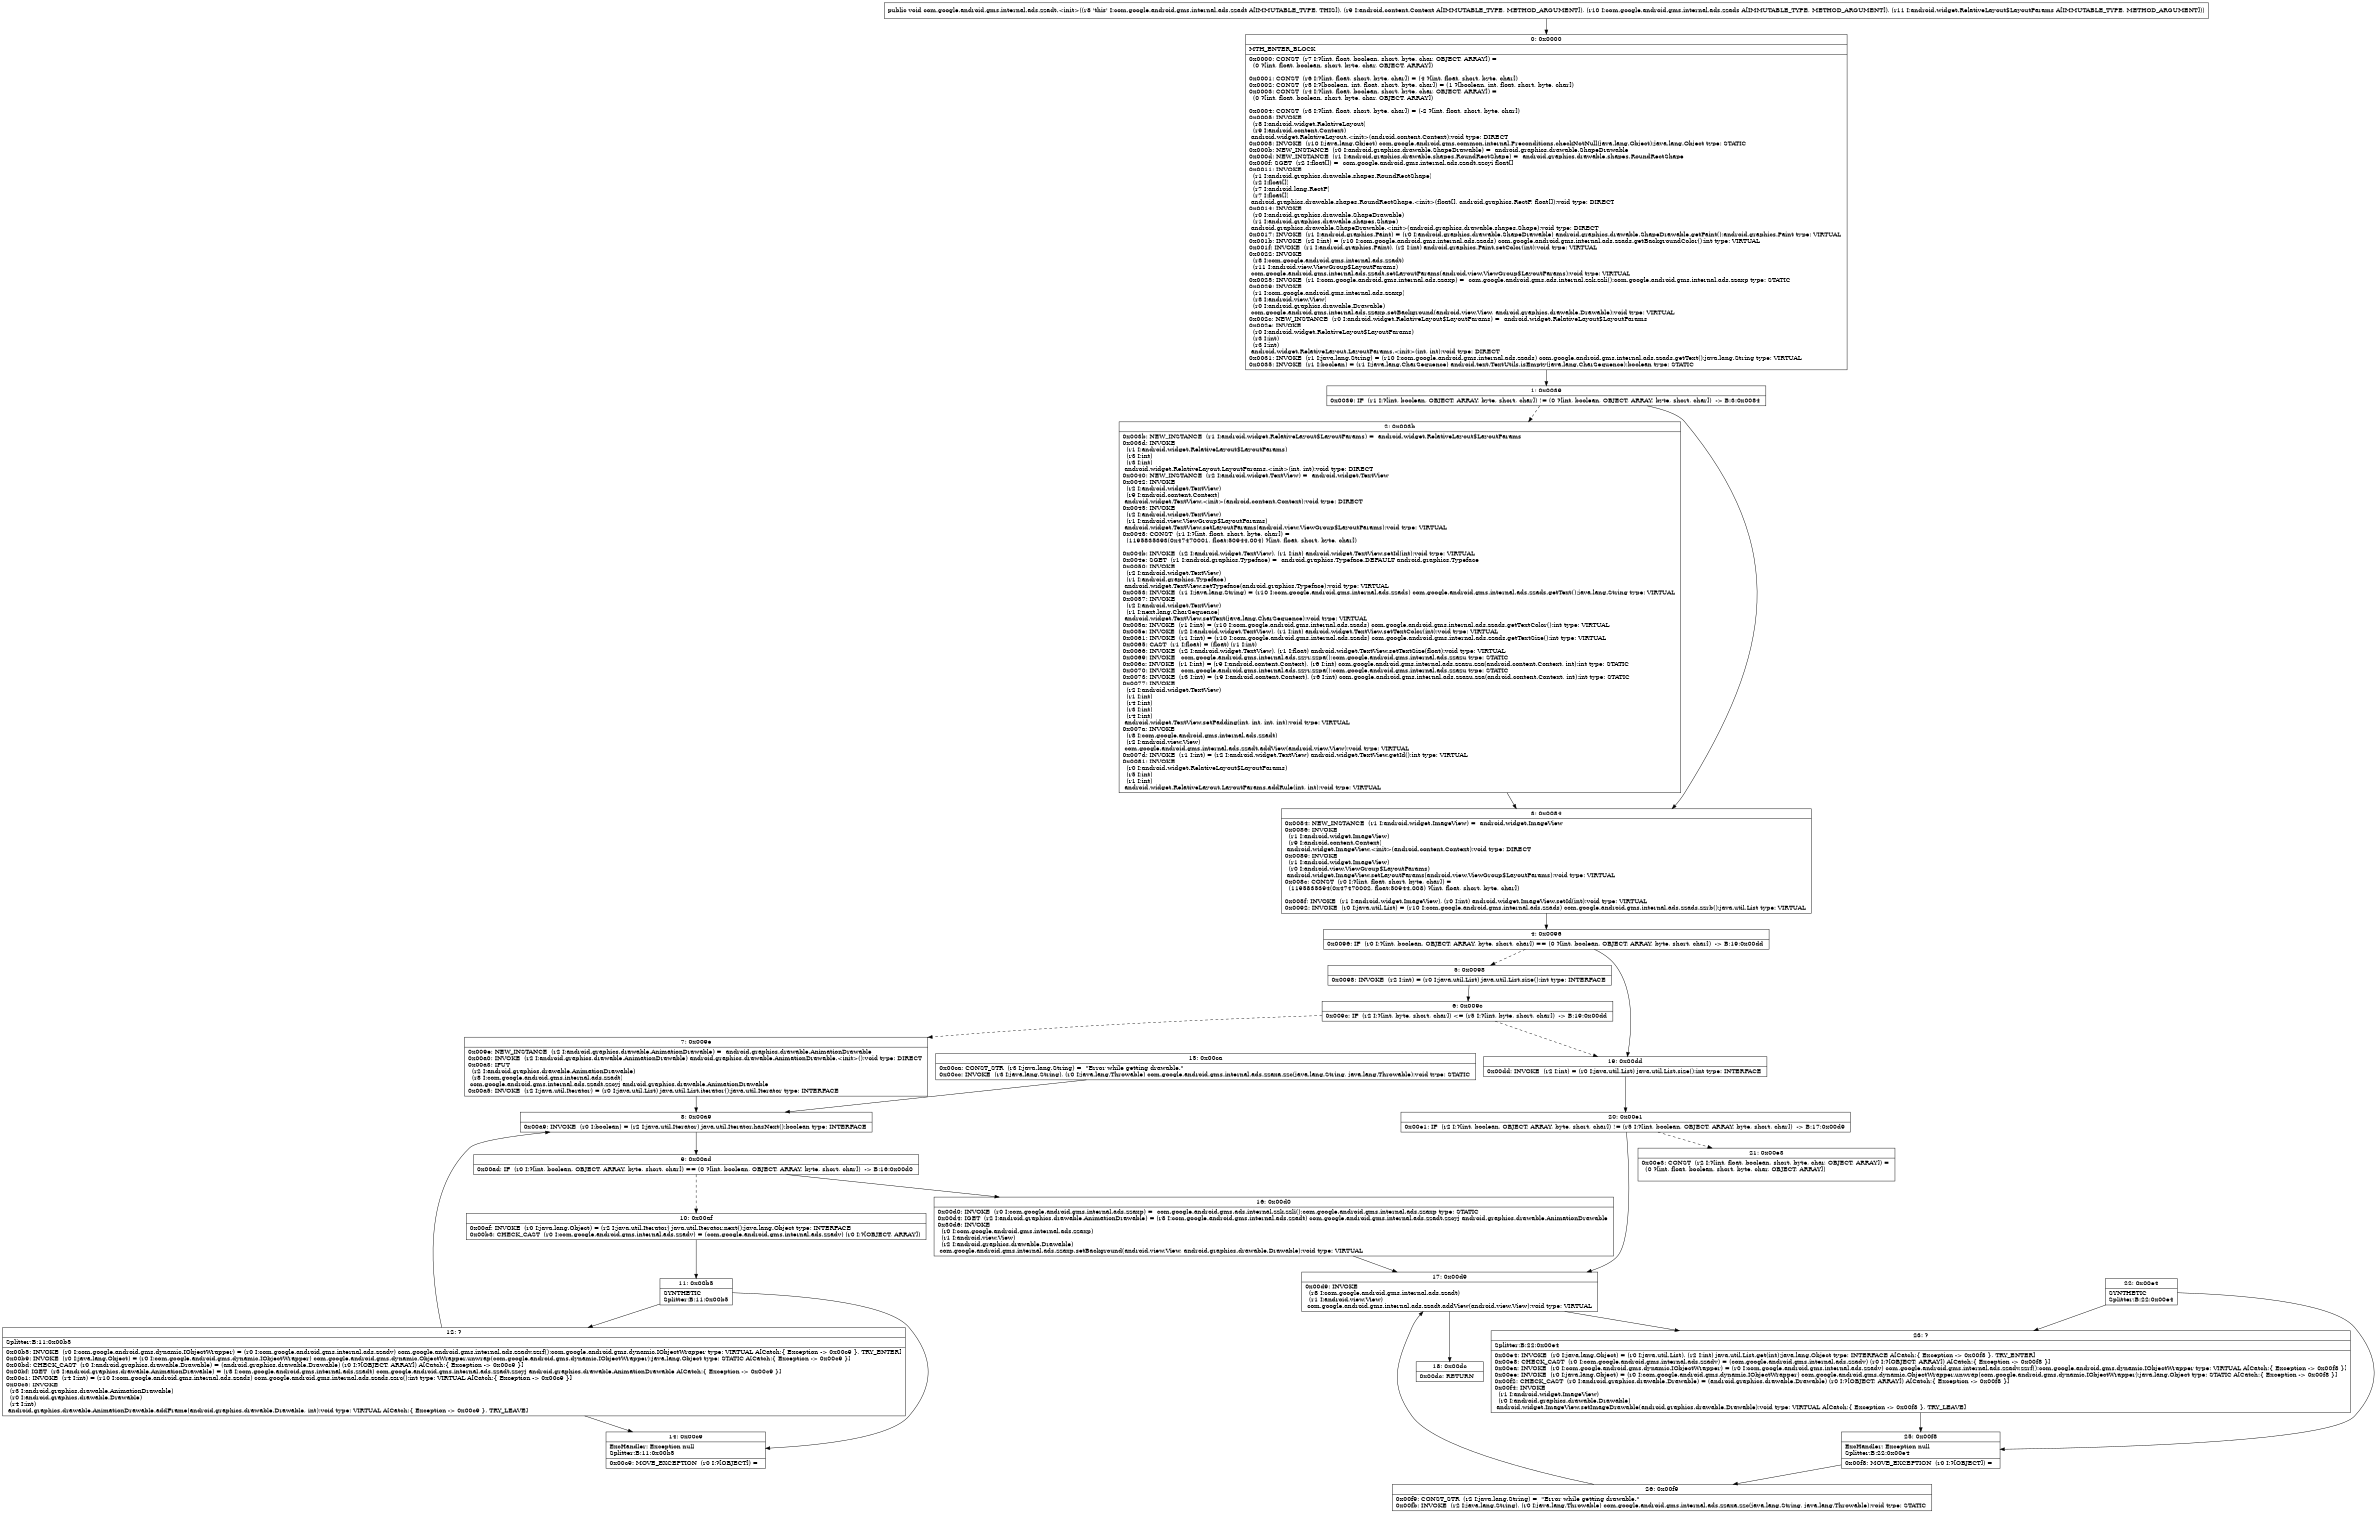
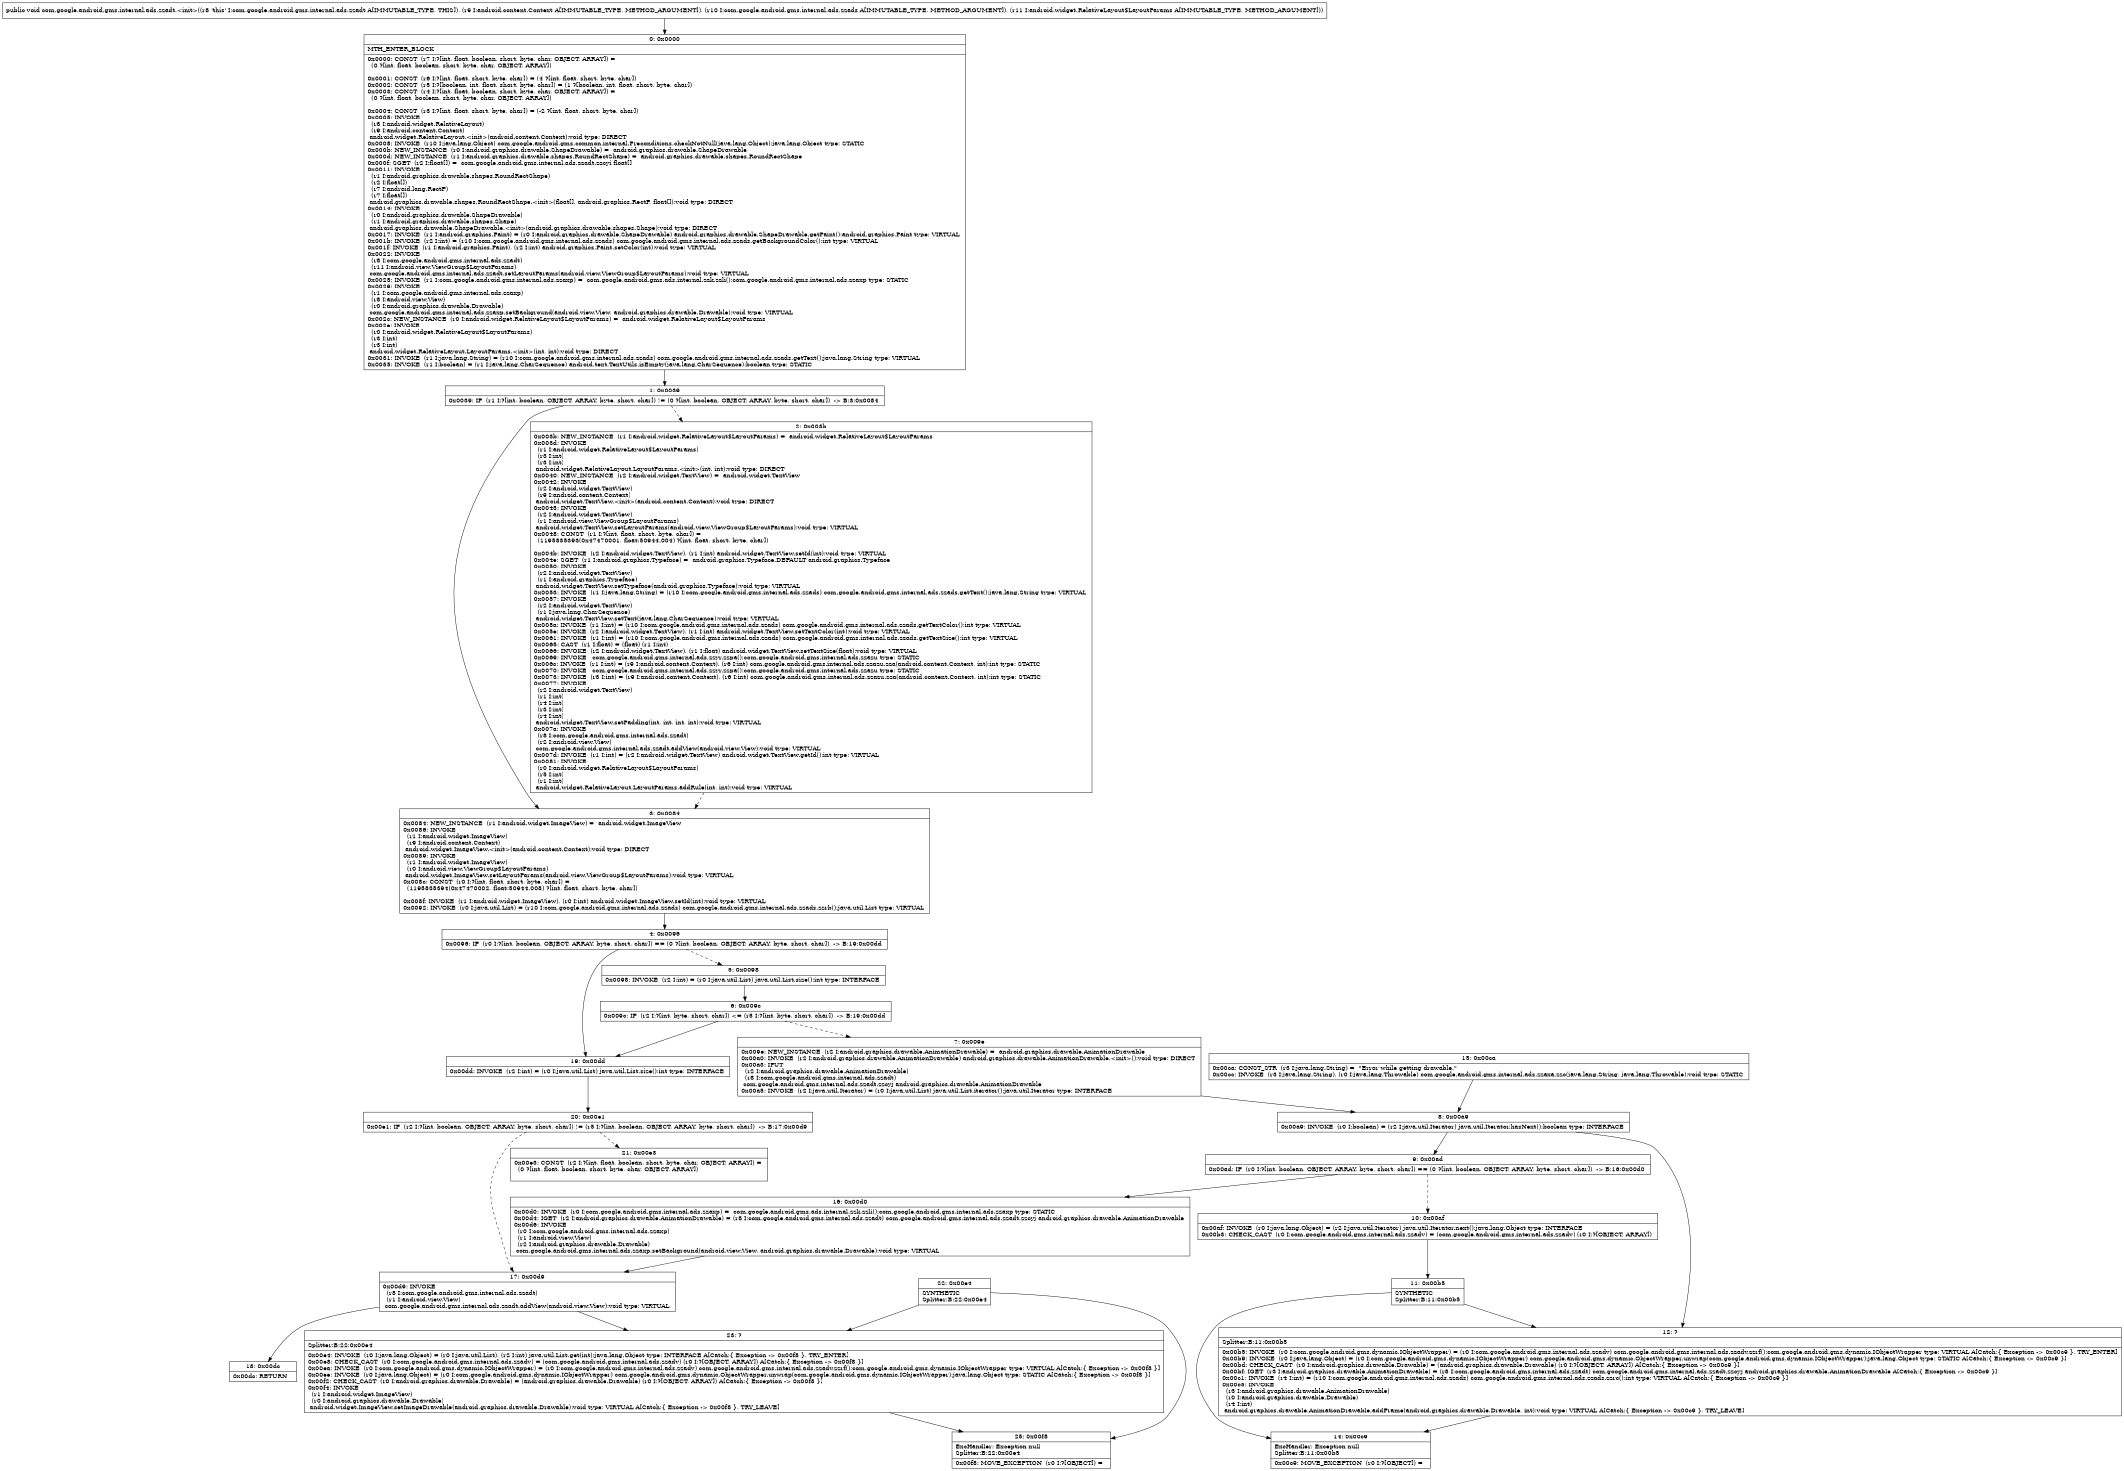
node "2: 0x003b": text "(r1 I:next.lang.CharSequence)" -> "(r1 I:java.lang.CharSequence)"
edge "2: 0x003b" -> "3: 0x0084": style solid -> dashed
edge "6: 0x009c" -> "19: 0x00dd": style dashed -> solid
edge "12: ?" -> "8: 0x00a9": reversed
edge "20: 0x00e1" -> "17: 0x00d9": style solid -> dashed
node "16: 0x00d0": text "0x30d6: INVOKE" -> "0x00d6: INVOKE"
node "26: 0x00f9": removed
